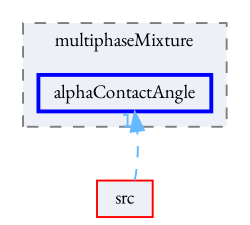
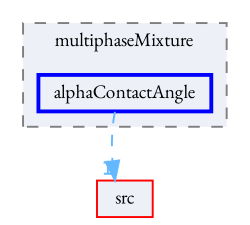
edge "src" -> "alphaContactAngle": reversed
